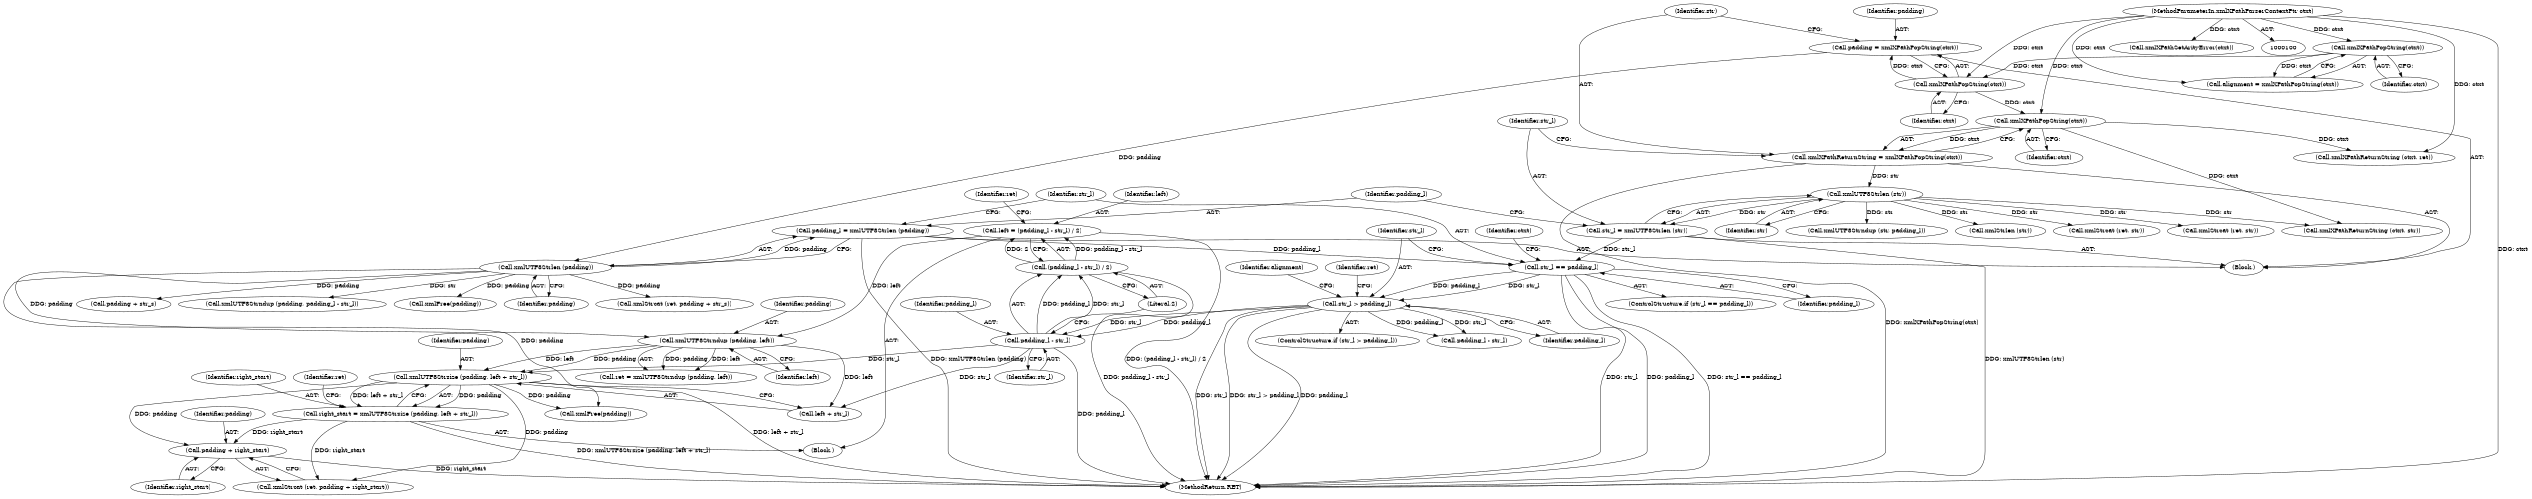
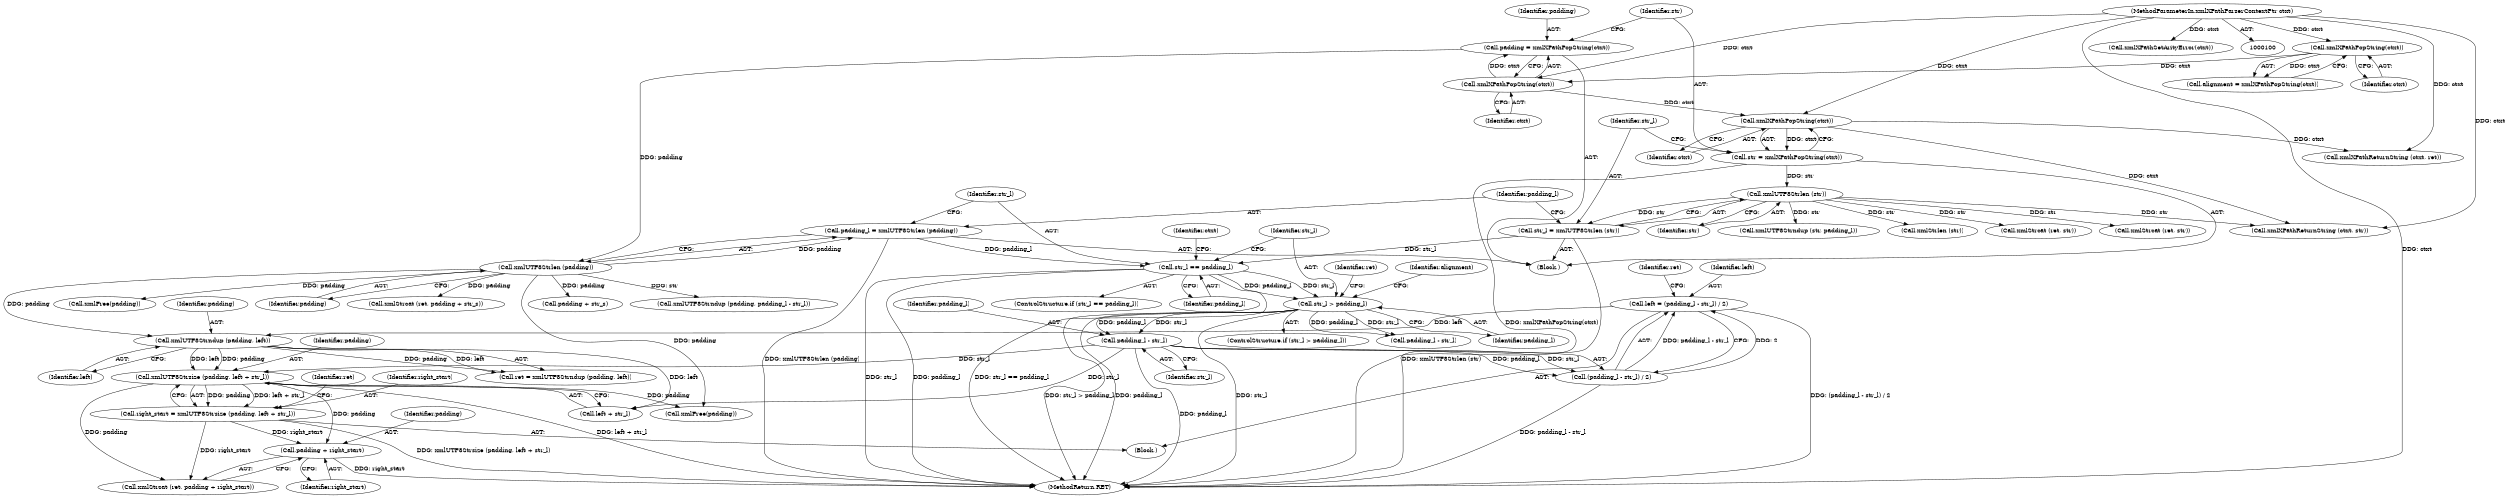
edge "(MethodParameterIn,xmlXPathParserContextPtr ctxt)" -> "(Call,alignment = xmlXPathPopString(ctxt))": now "(MethodParameterIn,xmlXPathParserContextPtr ctxt)" -> "(Call,xmlXPathReturnString (ctxt, str))"
node "(Call,xmlXPathReturnString = xmlXPathPopString(ctxt))": label "(Call,xmlXPathReturnString = xmlXPathPopString(ctxt))" -> "(Call,str = xmlXPathPopString(ctxt))"
node "(Literal,2)": removed
